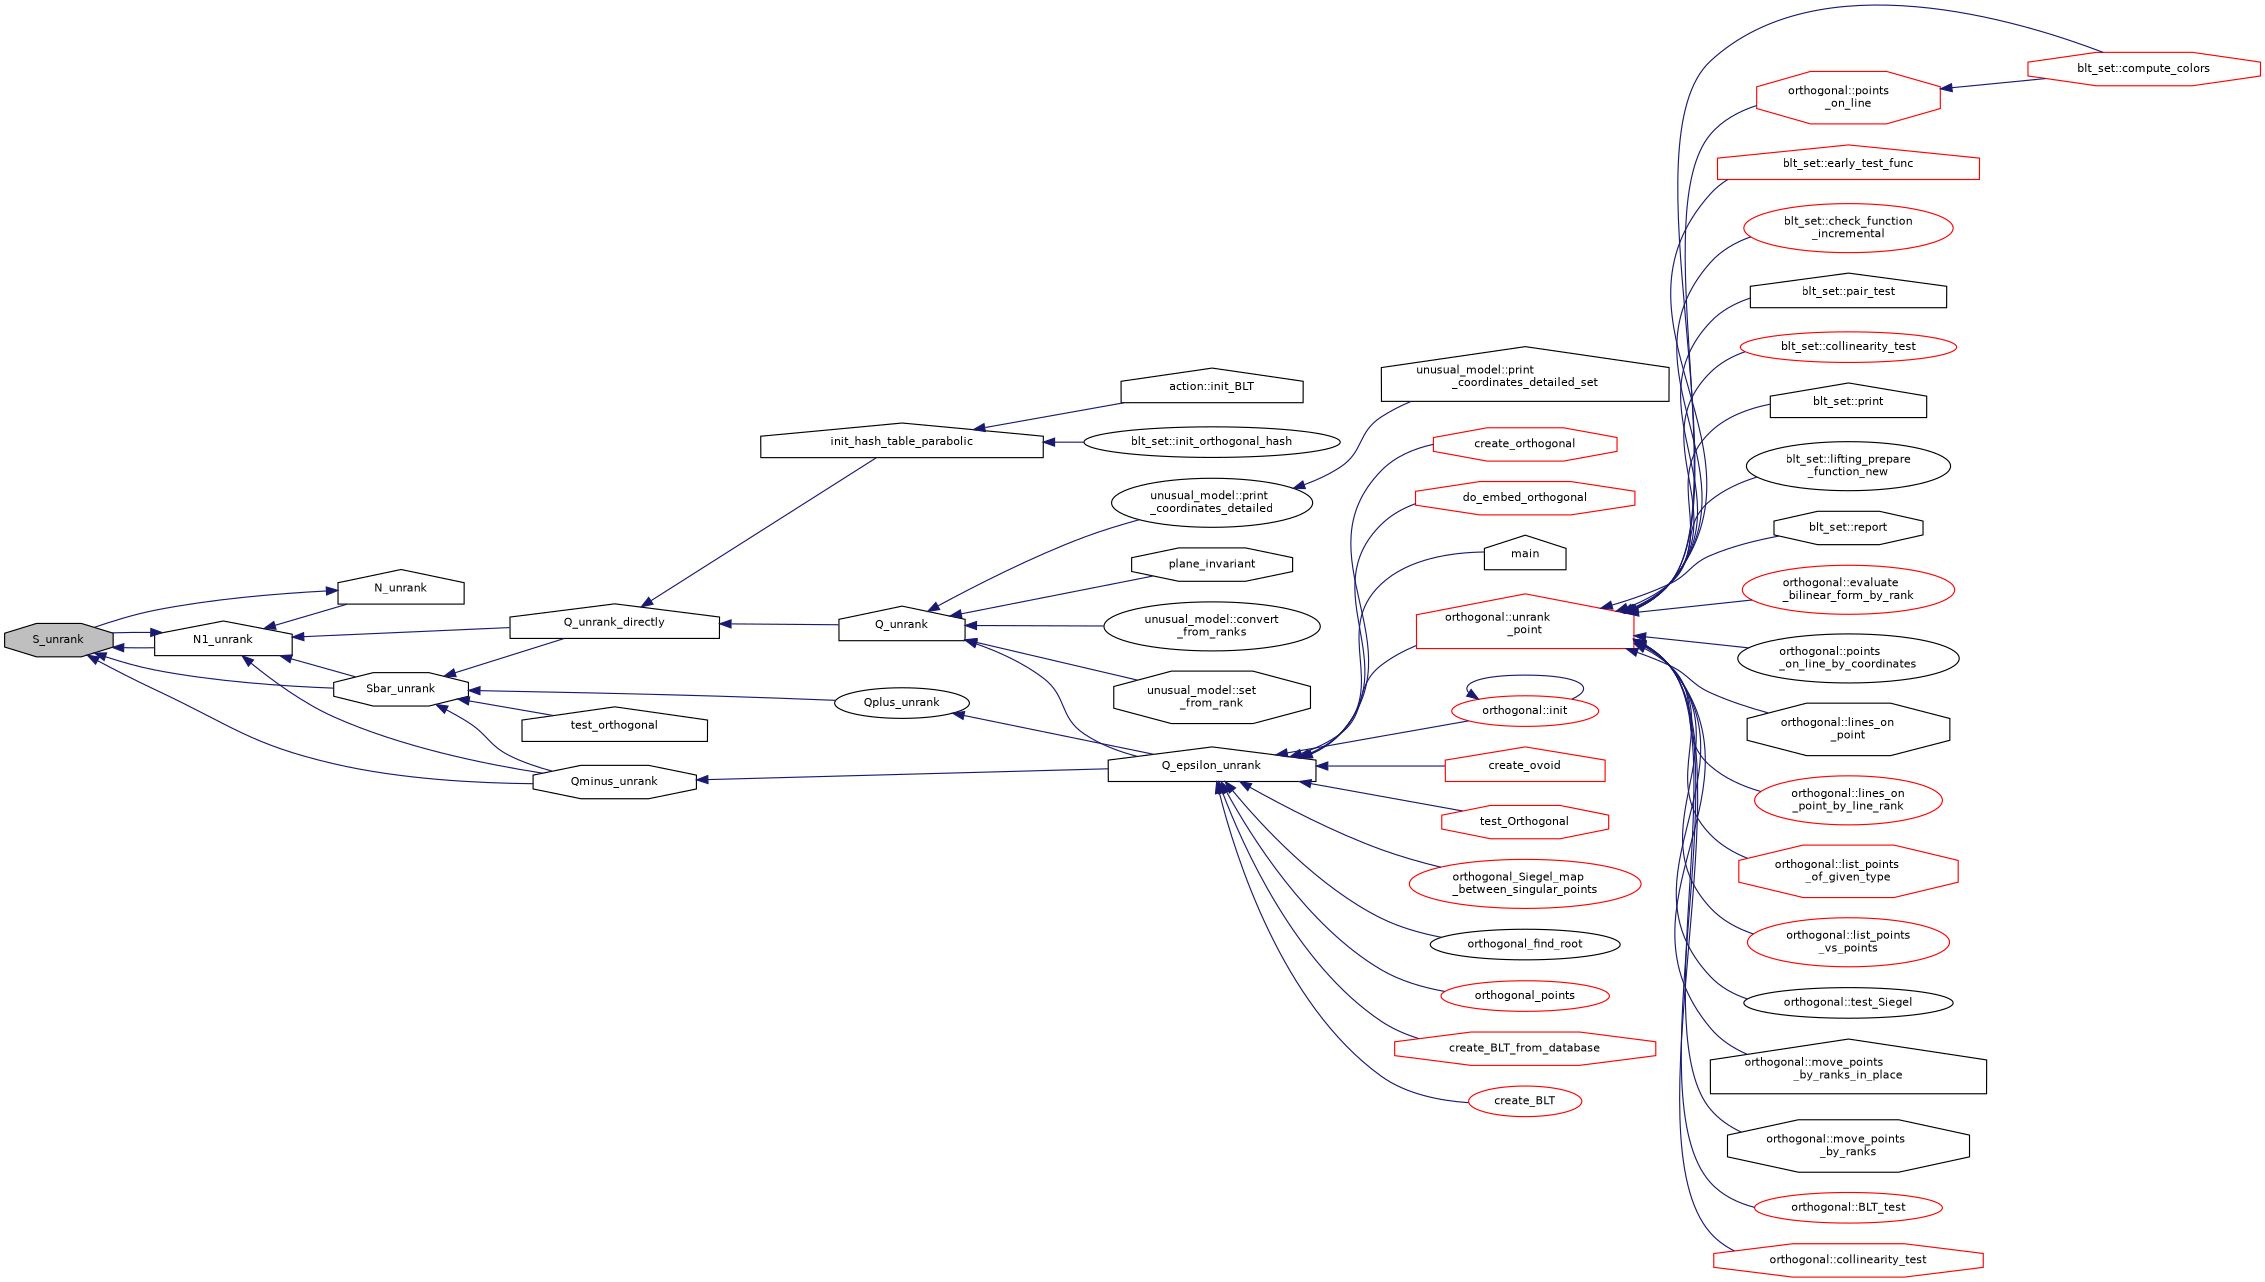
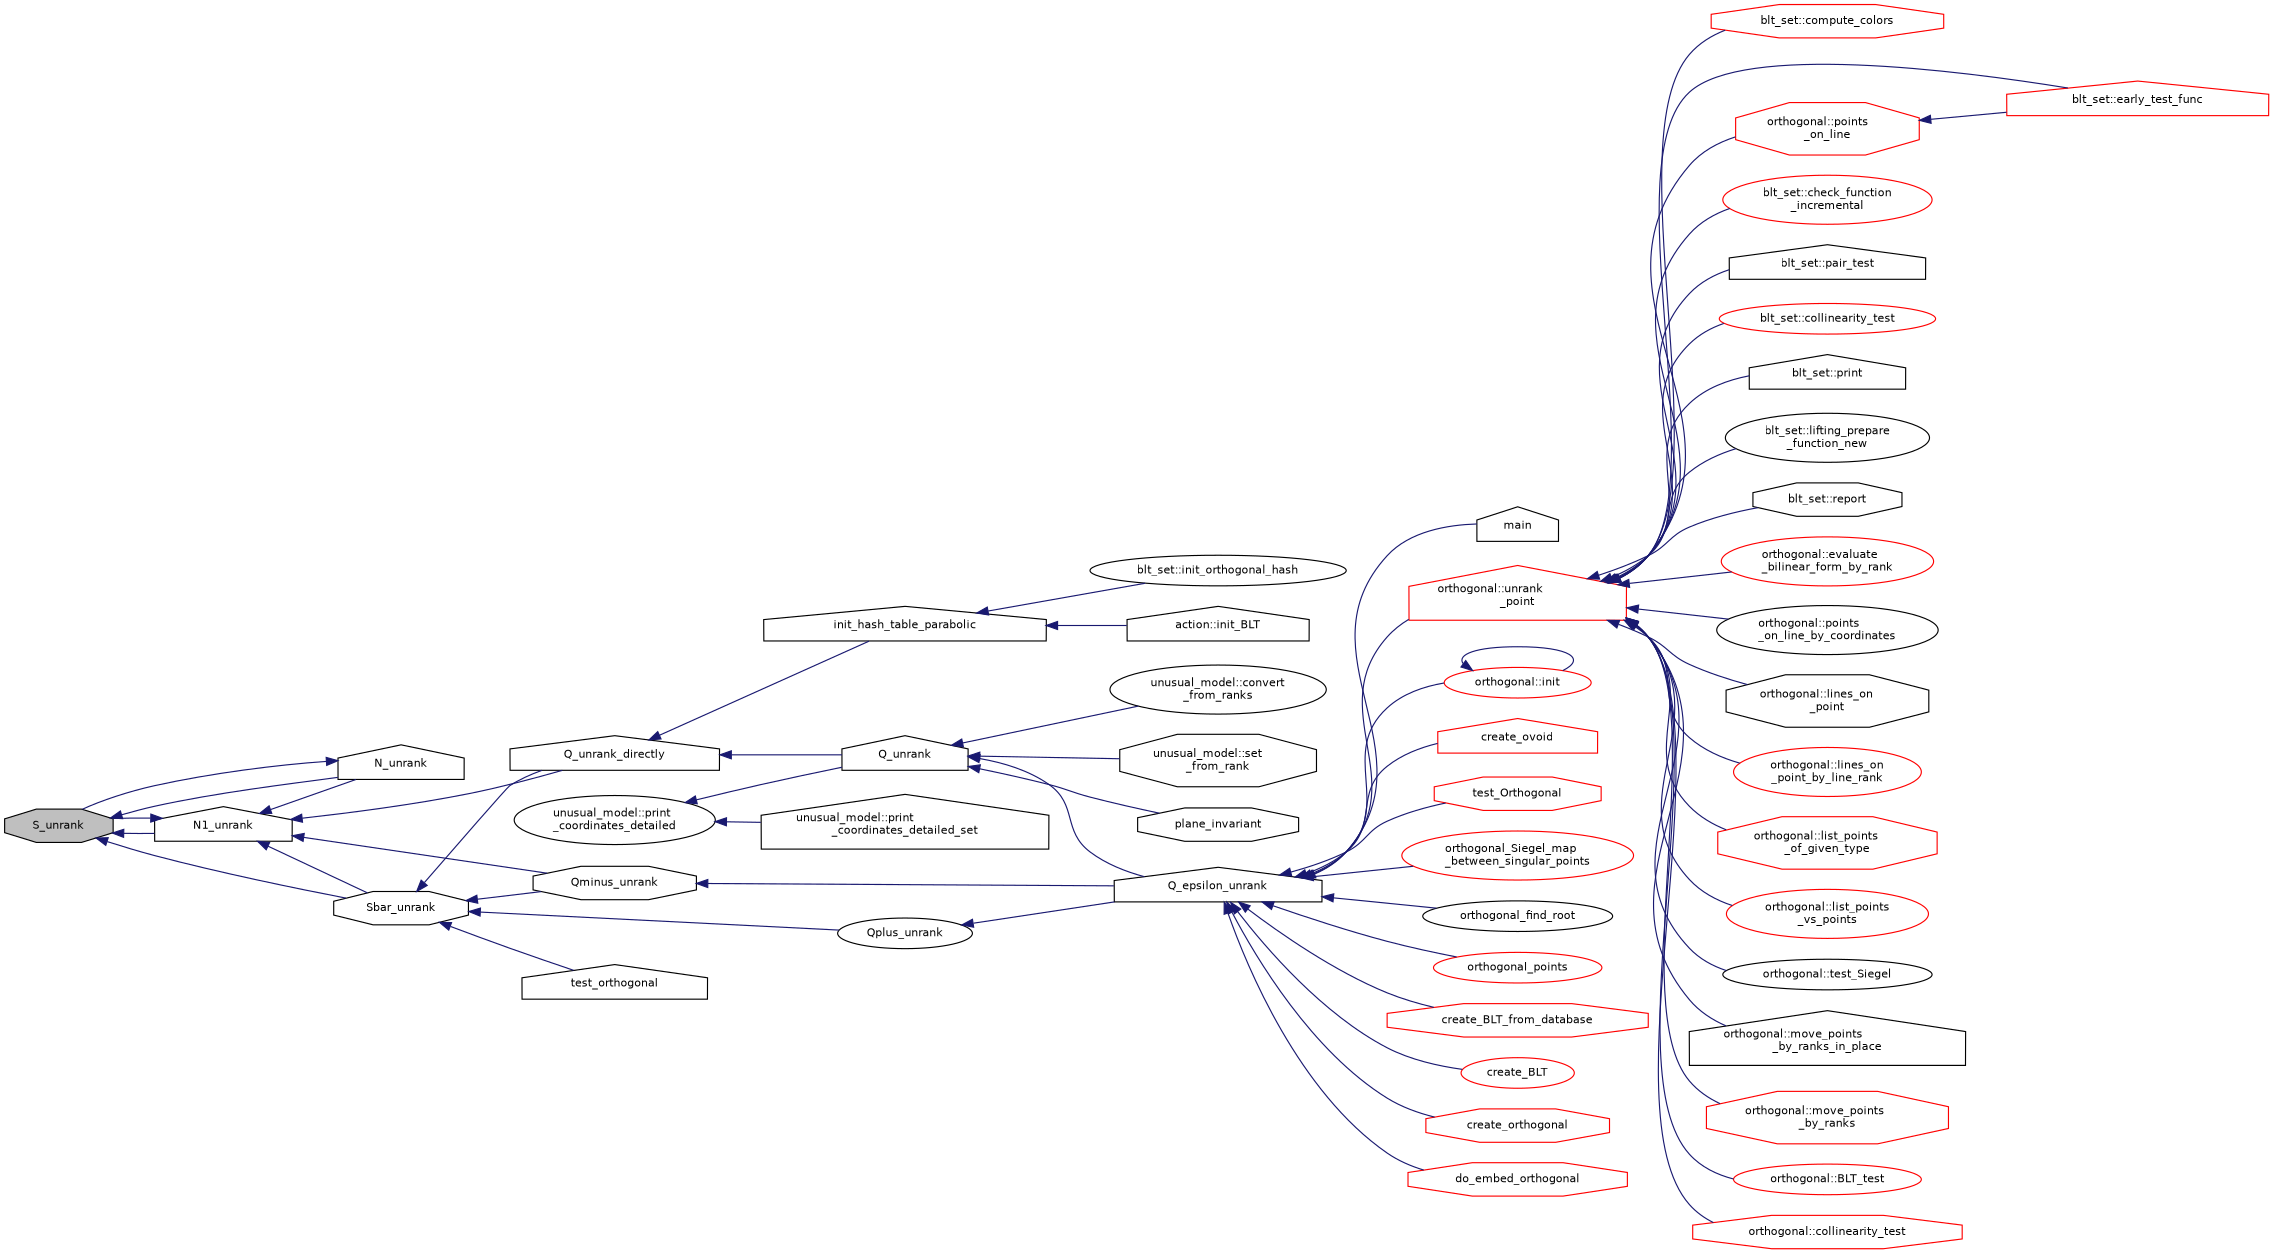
edge "blt_set::compute_colors" -> "orthogonal::points _on_line": now "blt_set::early_test_func" -> "orthogonal::points _on_line"
edge "unusual_model::print _coordinates_detailed" -> "Q_unrank": reversed
edge "Qminus_unrank" -> "S_unrank": now "N_unrank" -> "S_unrank"
node "orthogonal::move_points _by_ranks": color black -> red
